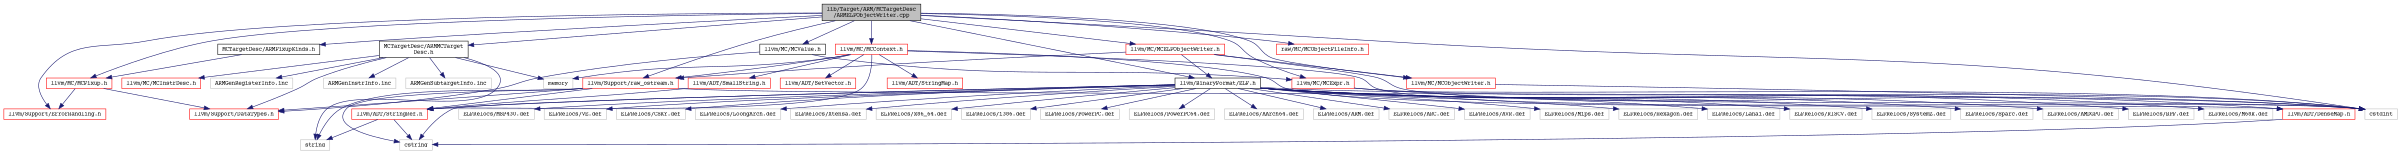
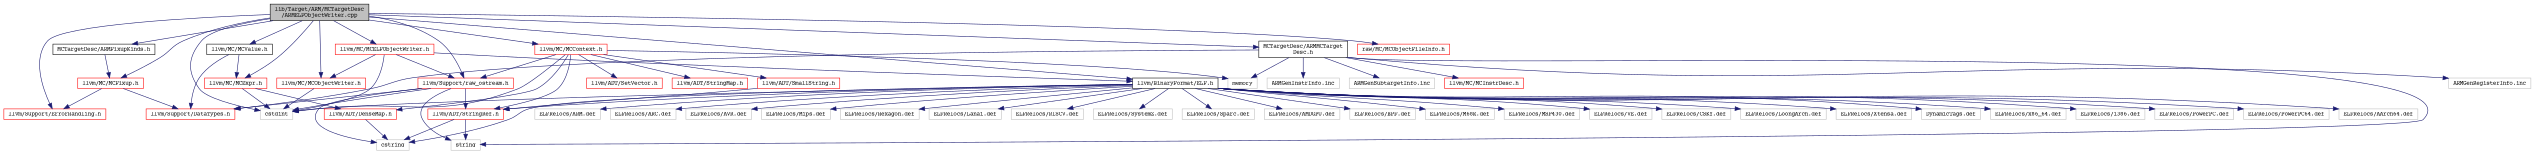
node "DynamicTags.def": added
